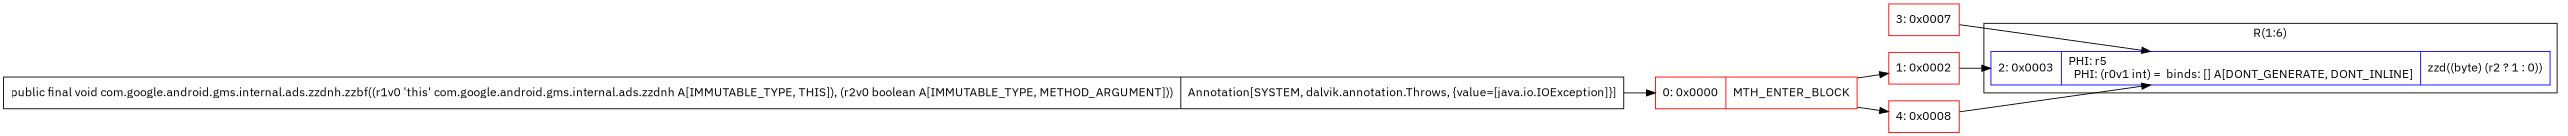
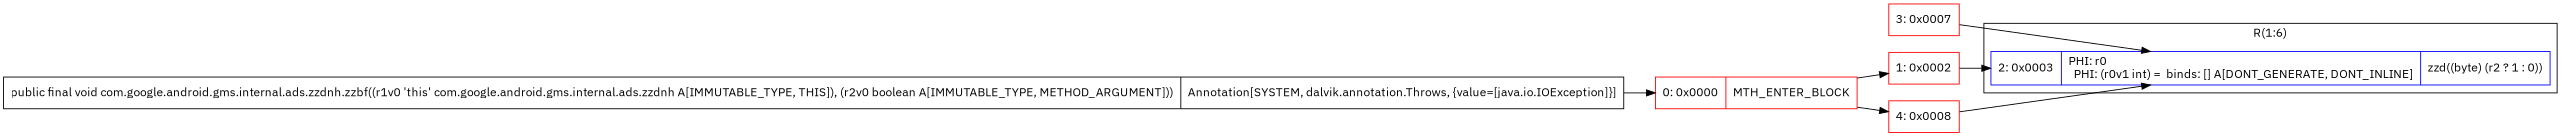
node "2: 0x0003": text "PHI: r5" -> "PHI: r0"
